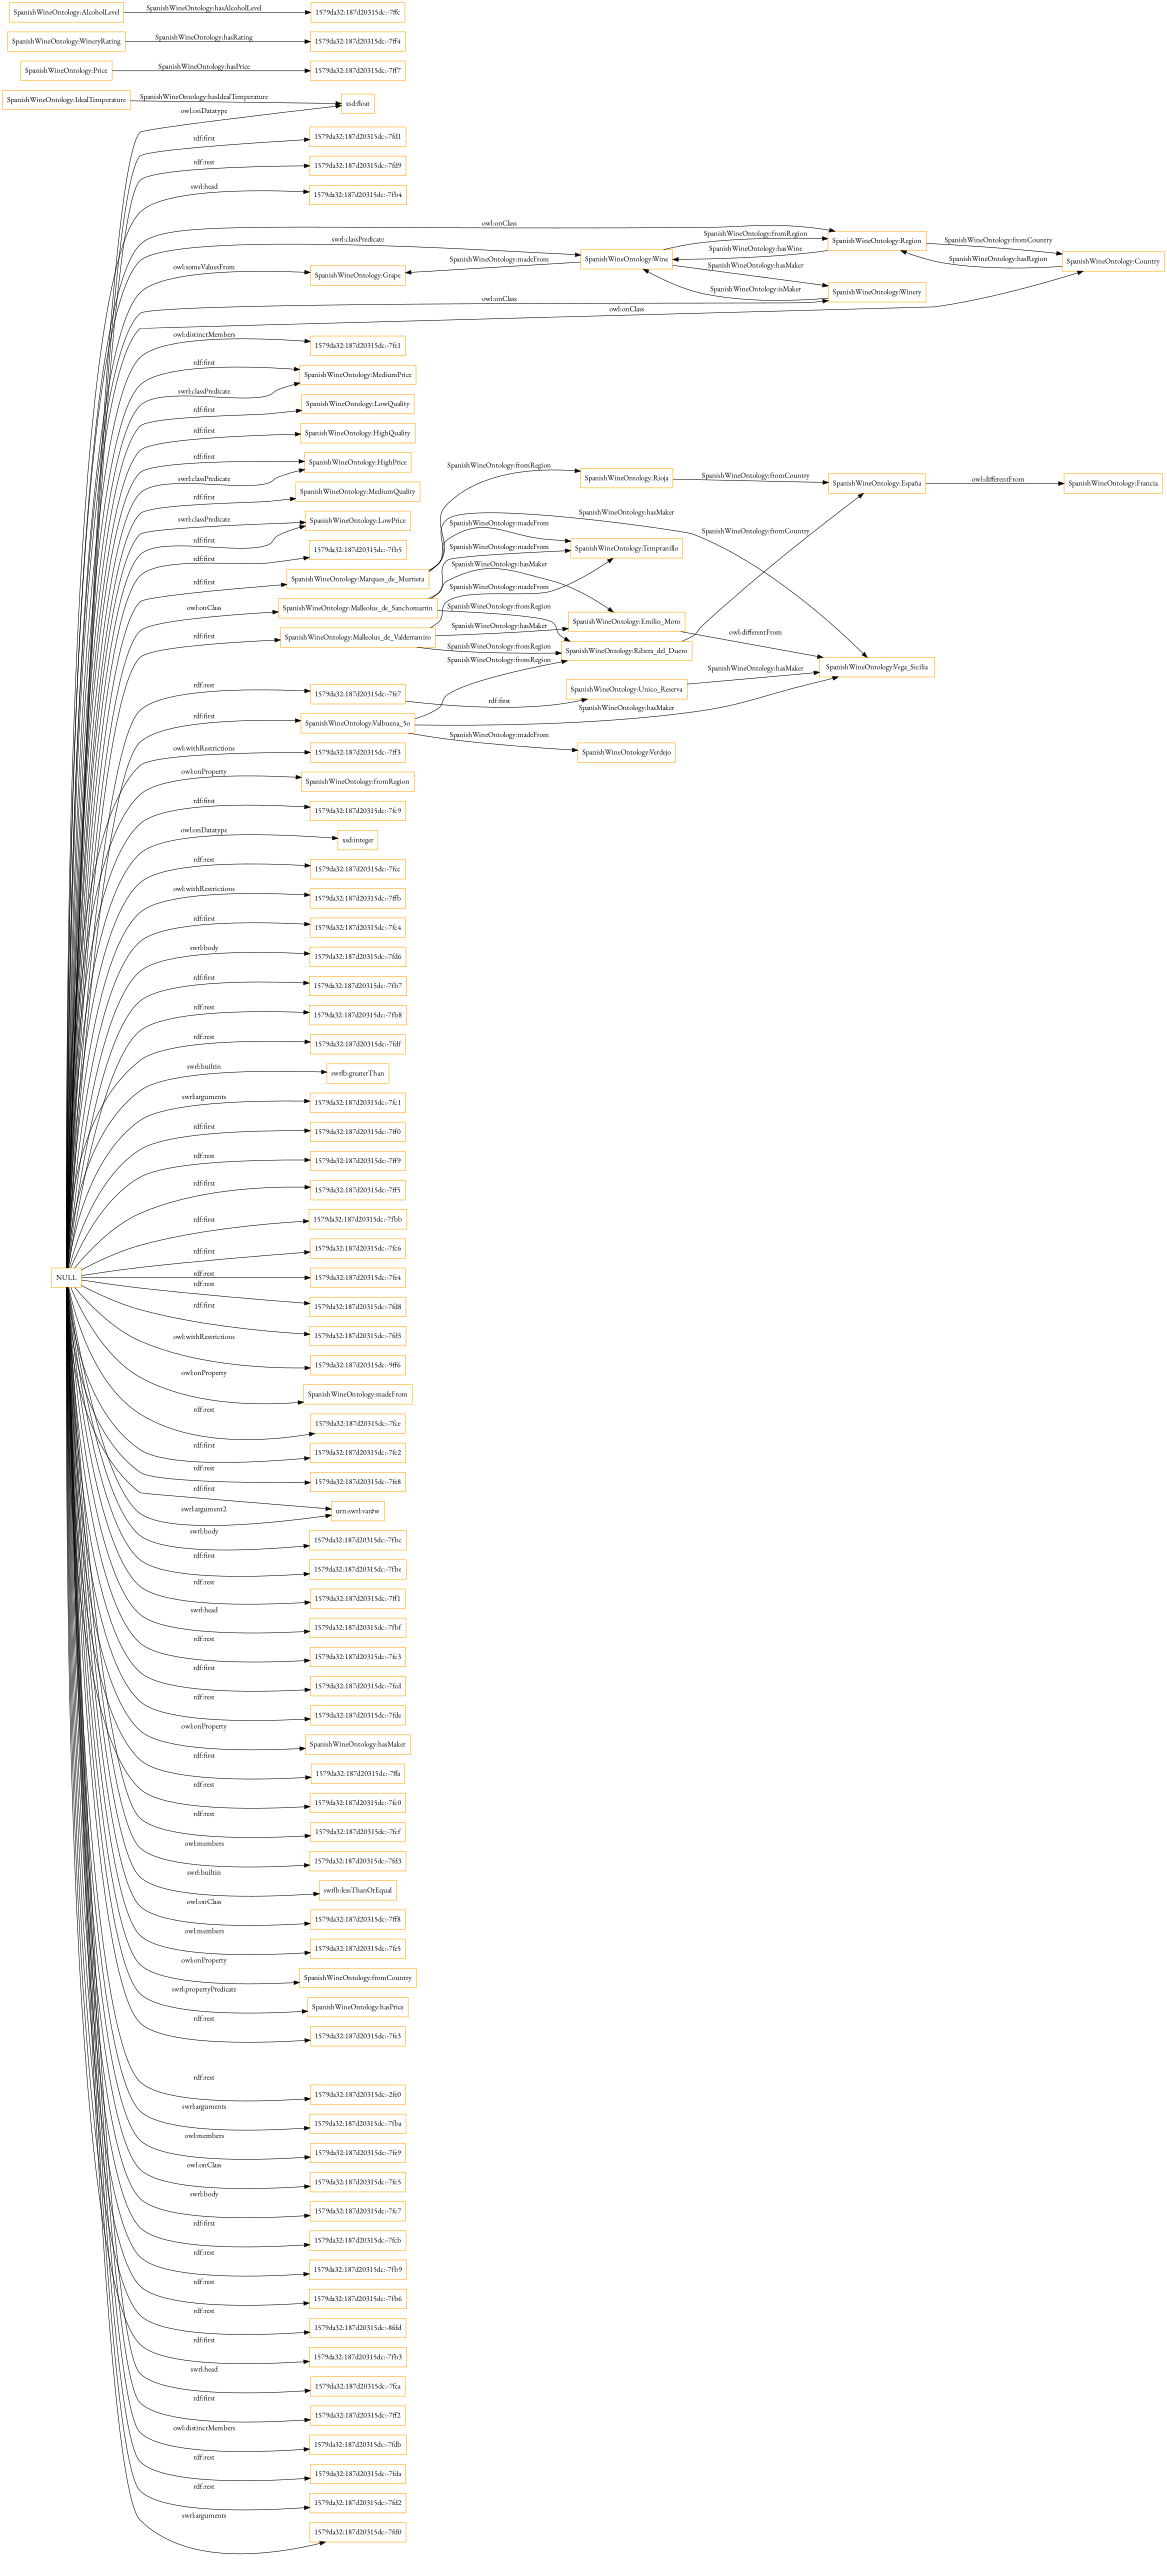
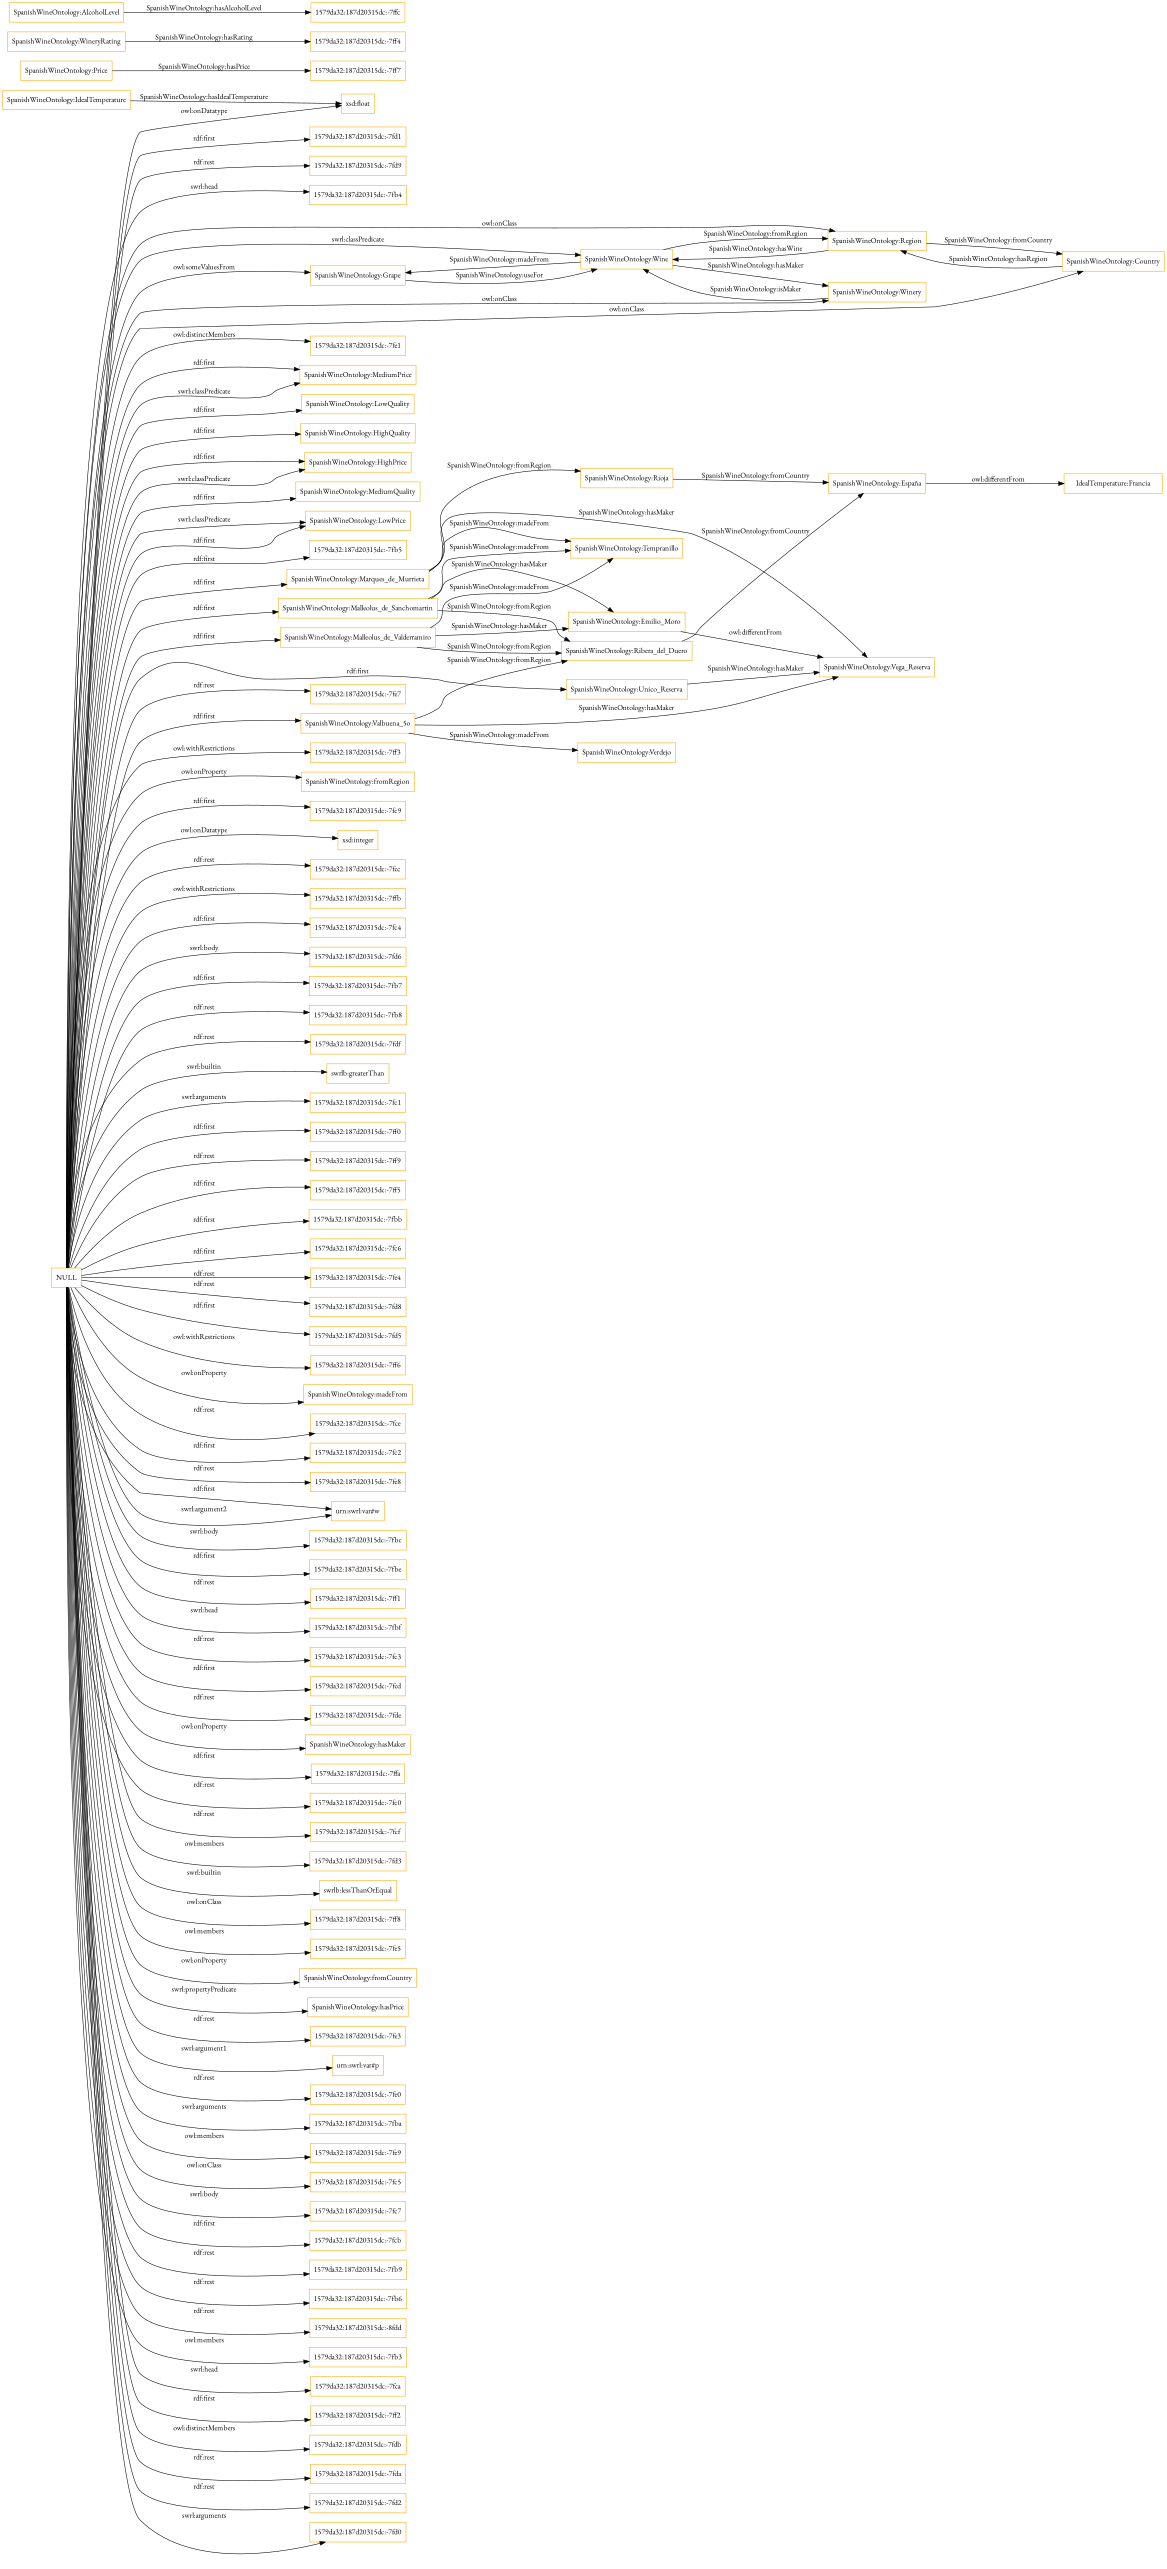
edge "SpanishWineOntology:Grape" -> "SpanishWineOntology:Wine": added, label "SpanishWineOntology:useFor"
node "SpanishWineOntology:Francia": label "SpanishWineOntology:Francia" -> "IdealTemperature:Francia"
edge "NULL" -> "SpanishWineOntology:Malleolus_de_Sanchomartin": label "owl:onClass" -> "rdf:first"
node "SpanishWineOntology:Vega_Sicilia": label "SpanishWineOntology:Vega_Sicilia" -> "SpanishWineOntology:Vega_Reserva"
edge "1579da32:187d20315dc:-7fe7" -> "SpanishWineOntology:Unico_Reserva": now "NULL" -> "SpanishWineOntology:Unico_Reserva"
node "1579da32:187d20315dc:-9ff6": label "1579da32:187d20315dc:-9ff6" -> "1579da32:187d20315dc:-7ff6"
node "urn:swrl:var#p": added
node "1579da32:187d20315dc:-2fe0": label "1579da32:187d20315dc:-2fe0" -> "1579da32:187d20315dc:-7fe0"
edge "NULL" -> "1579da32:187d20315dc:-7fb3": label "rdf:first" -> "owl:members"
